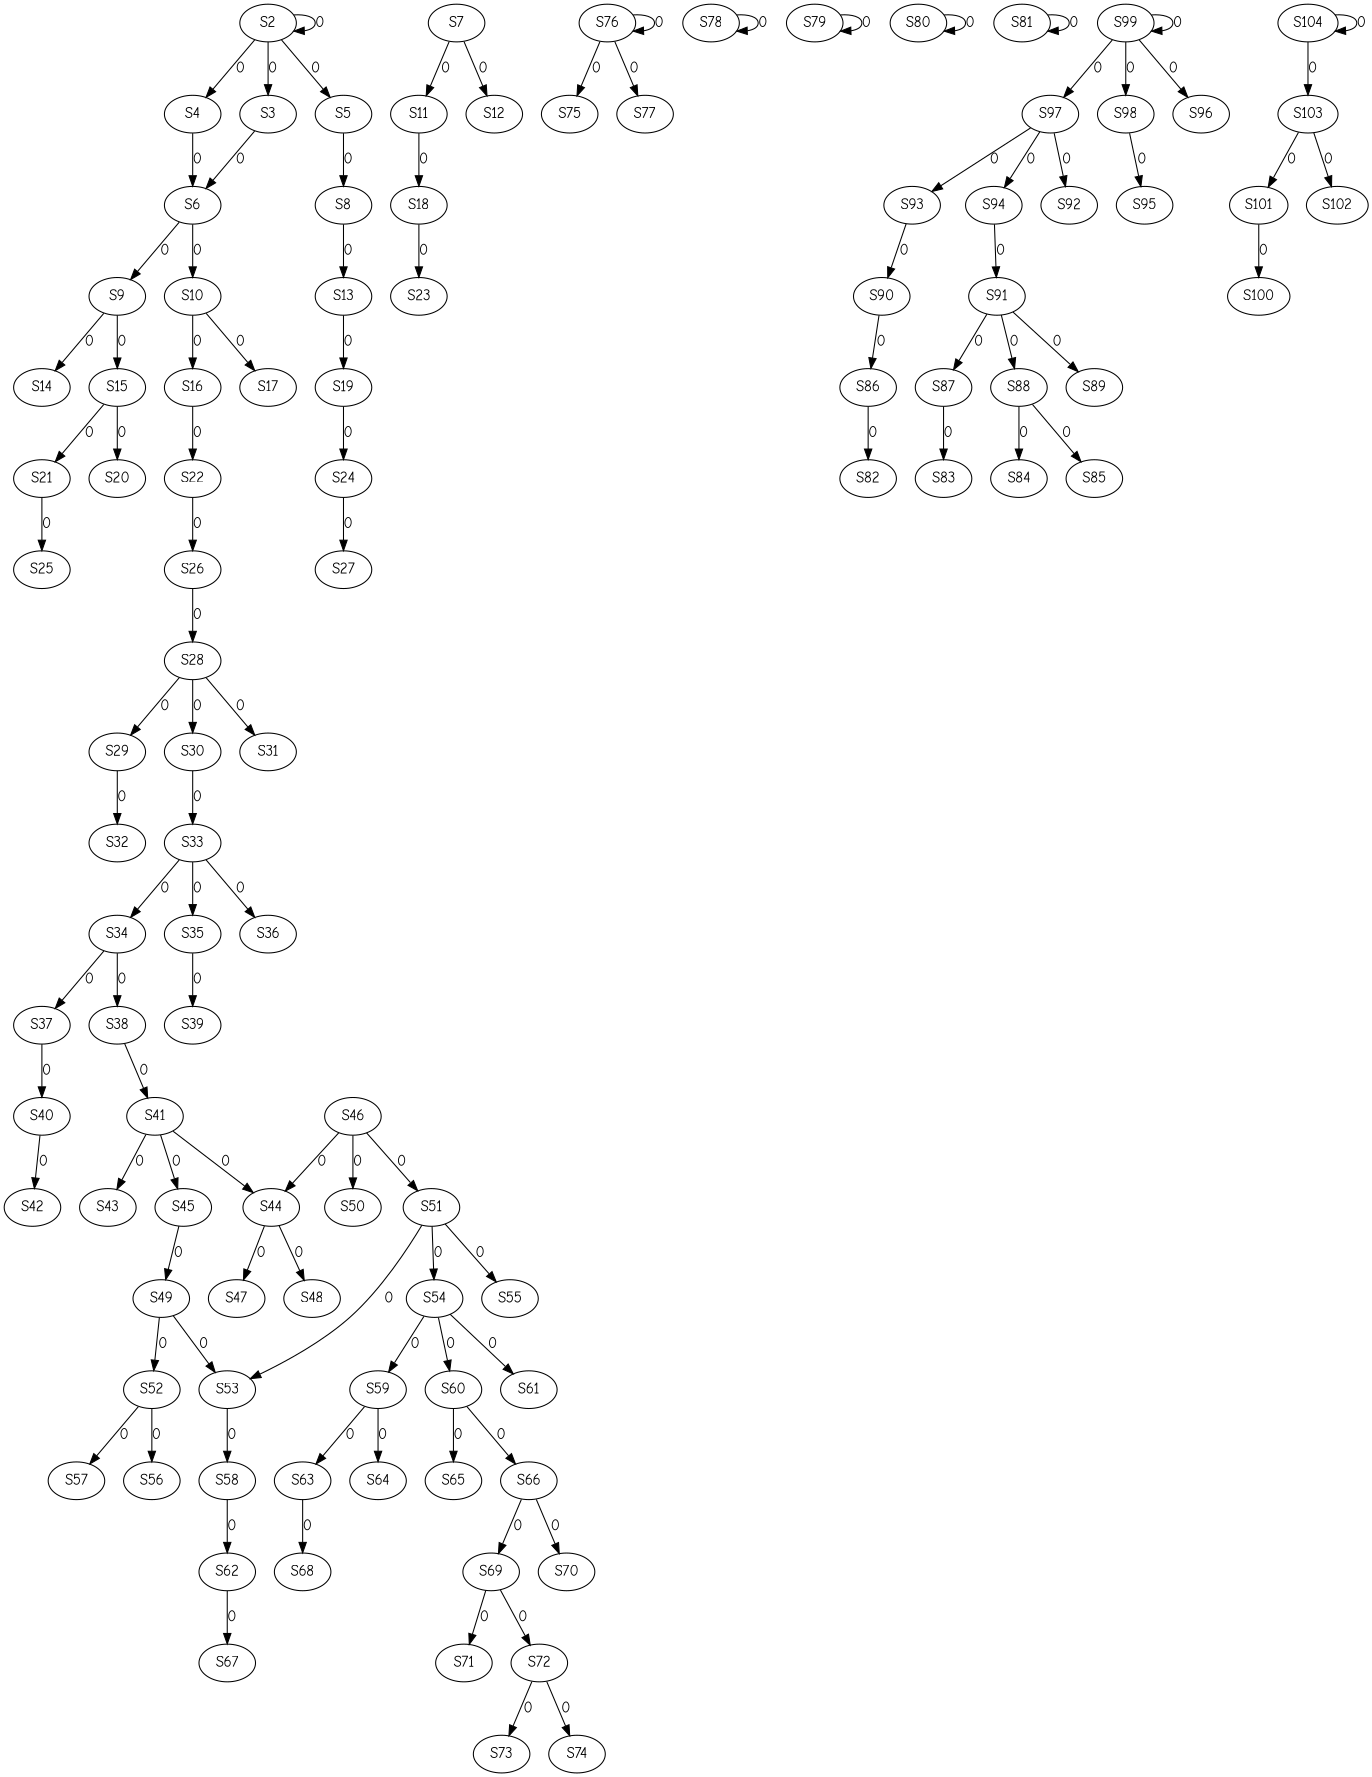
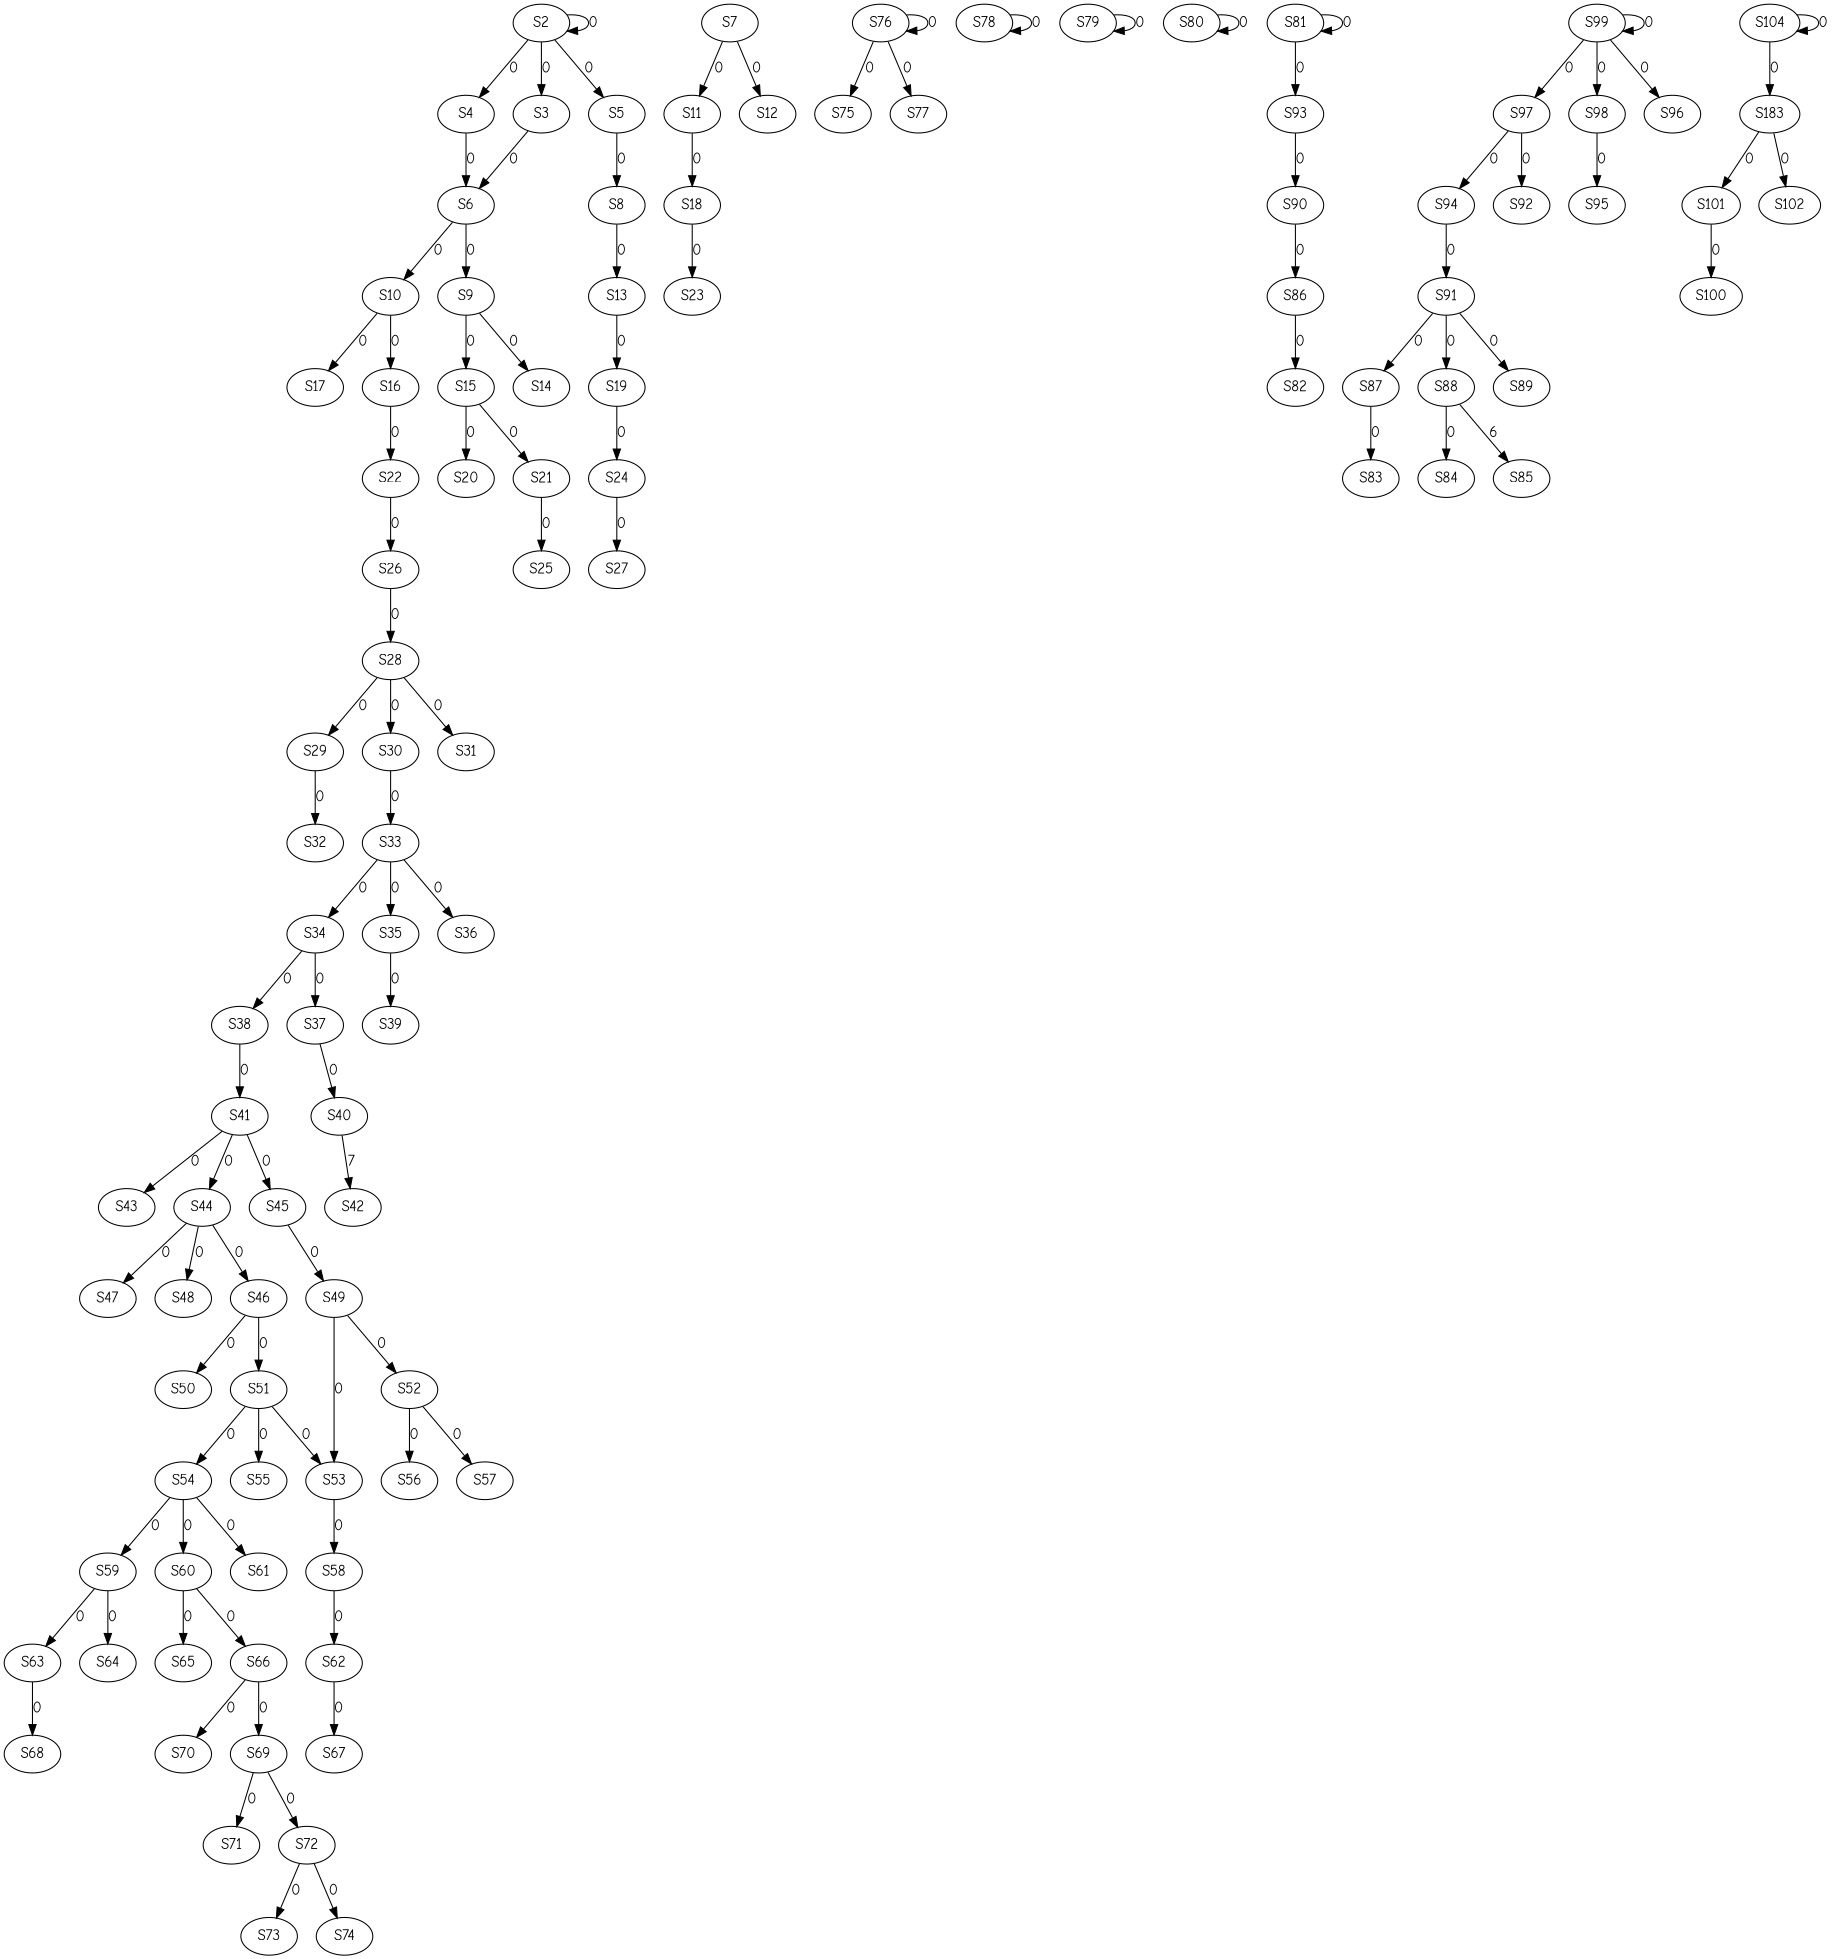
node "S103": label "S103" -> "S183"
edge "S97" -> "S93": now "S81" -> "S93"
edge "S88" -> "S85": label "0" -> "6"
edge "S46" -> "S44": reversed
edge "S40" -> "S42": label "0" -> "7"
